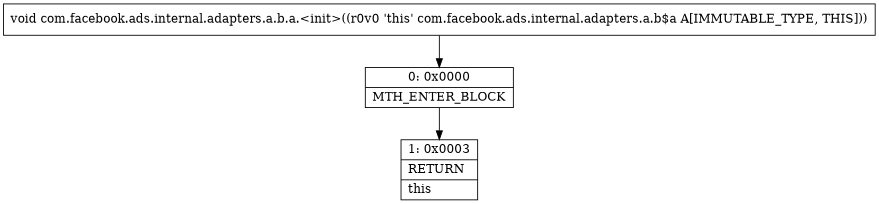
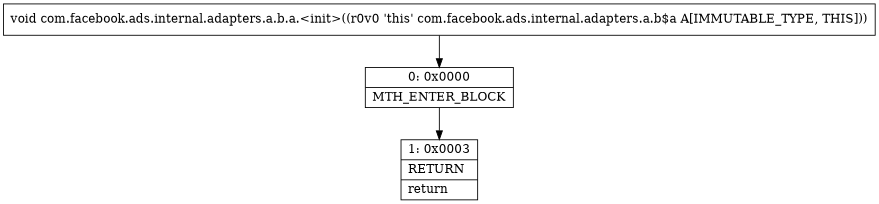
node "1: 0x0003": text "this" -> "return"
